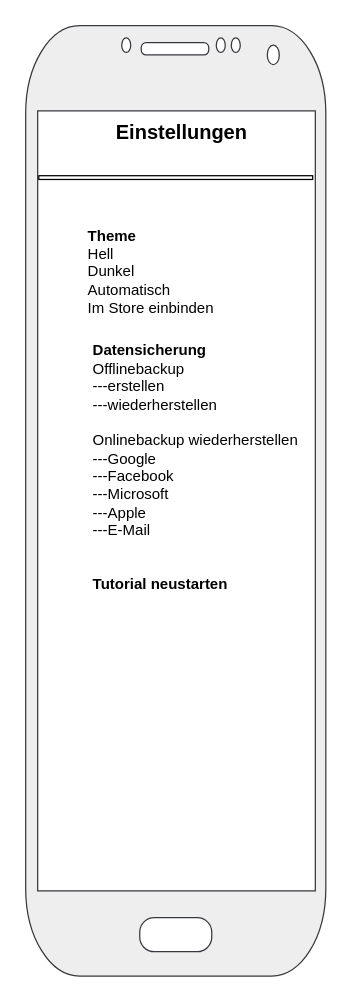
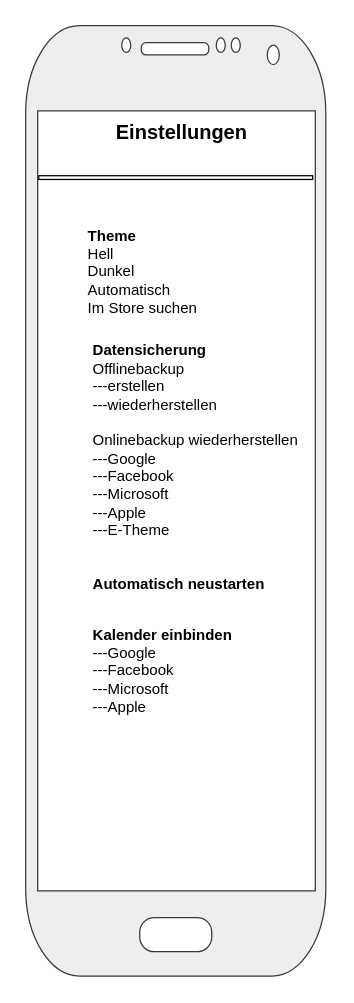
node "Theme Hell Dunkel Automatisch Im Store einbinden": label "Theme Hell Dunkel Automatisch Im Store einbinden" -> "Theme Hell Dunkel Automatisch Im Store suchen"
node "Datensicherung Offlinebackup ---erstellen ---wiederherstellen Onlinebackup wiederherstellen ---Google ---Facebook ---Microsoft ---Apple ---E-Mail": label "Datensicherung Offlinebackup ---erstellen ---wiederherstellen Onlinebackup wiederherstellen ---Google ---Facebook ---Microsoft ---Apple ---E-Mail" -> "Datensicherung Offlinebackup ---erstellen ---wiederherstellen Onlinebackup wiederherstellen ---Google ---Facebook ---Microsoft ---Apple ---E-Theme"
node "Tutorial neustarten": label "Tutorial neustarten" -> "Automatisch neustarten"
node "Kalender einbinden ---Google ---Facebook ---Microsoft ---Apple": added
